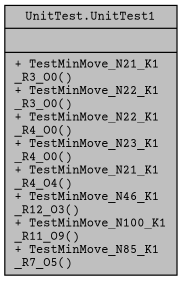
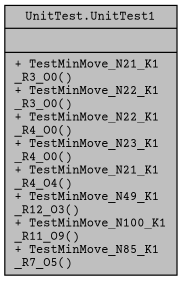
node "UnitTest.UnitTest1": text "+ TestMinMove_N46_K1" -> "+ TestMinMove_N49_K1"
